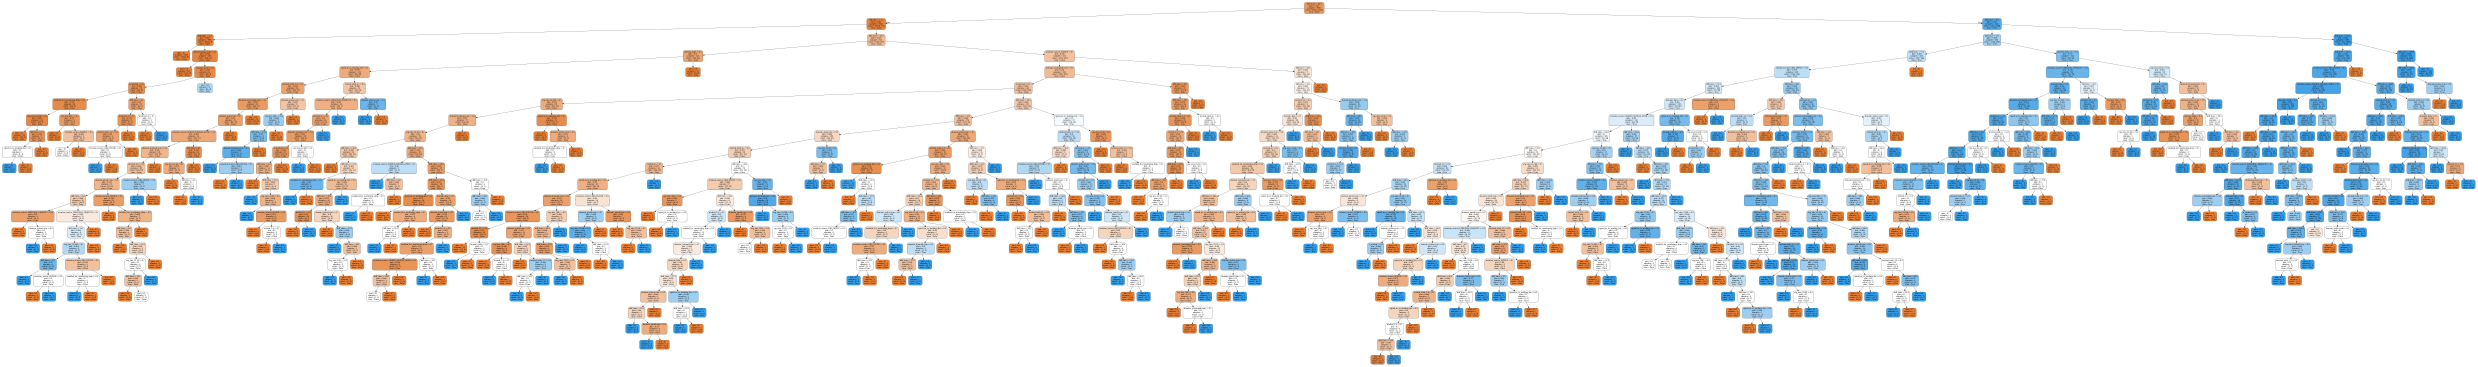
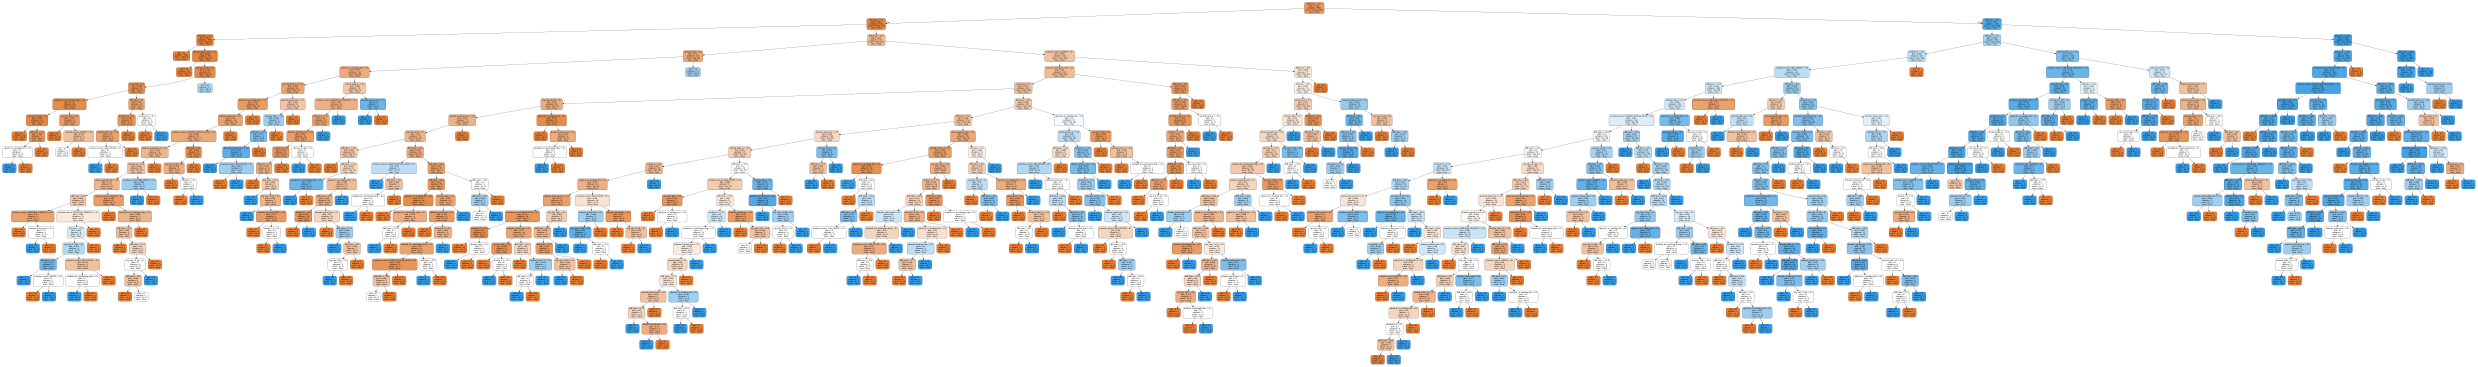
node "gini = 0.0 samples = 11 value = [11, 0] class = False": fillcolor #e58139ff -> #399de57f
node "gini = 0.0 samples = 33 value = [0, 33] class = True": fillcolor #399de5ff -> #e5813973
node "gini = 0.0 samples = 15 value = [0, 15] class = True": fillcolor #e581392a -> #399de5ff
